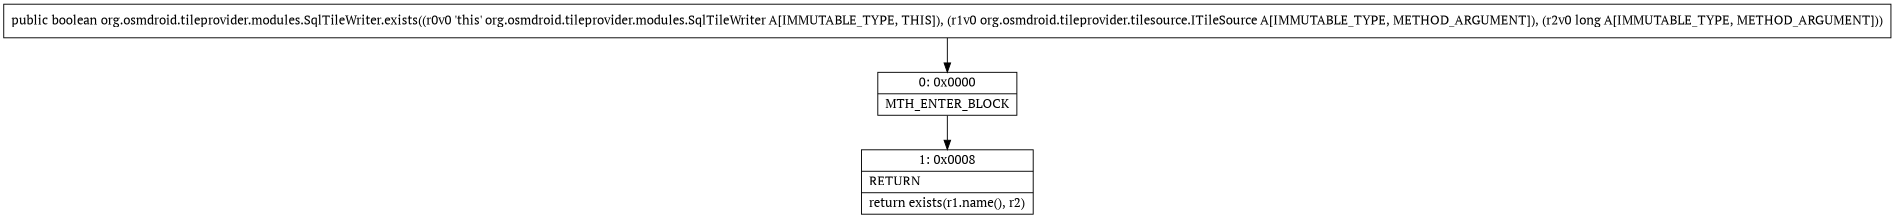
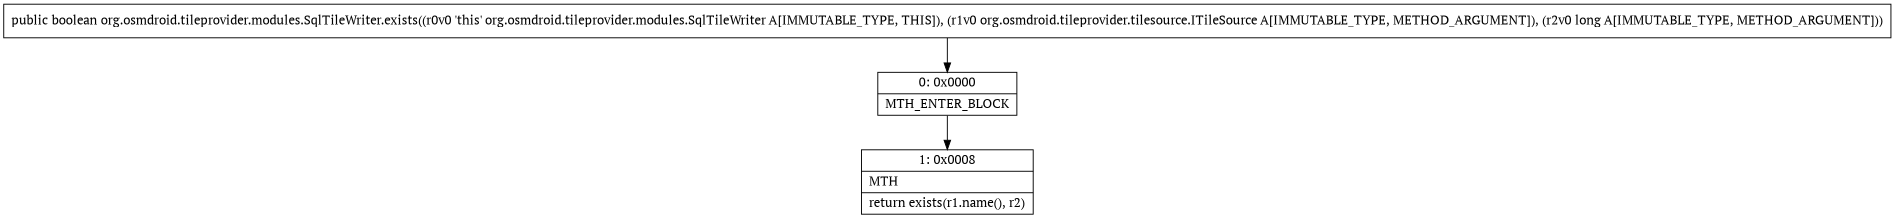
node "1: 0x0008": text "RETURN" -> "MTH"
